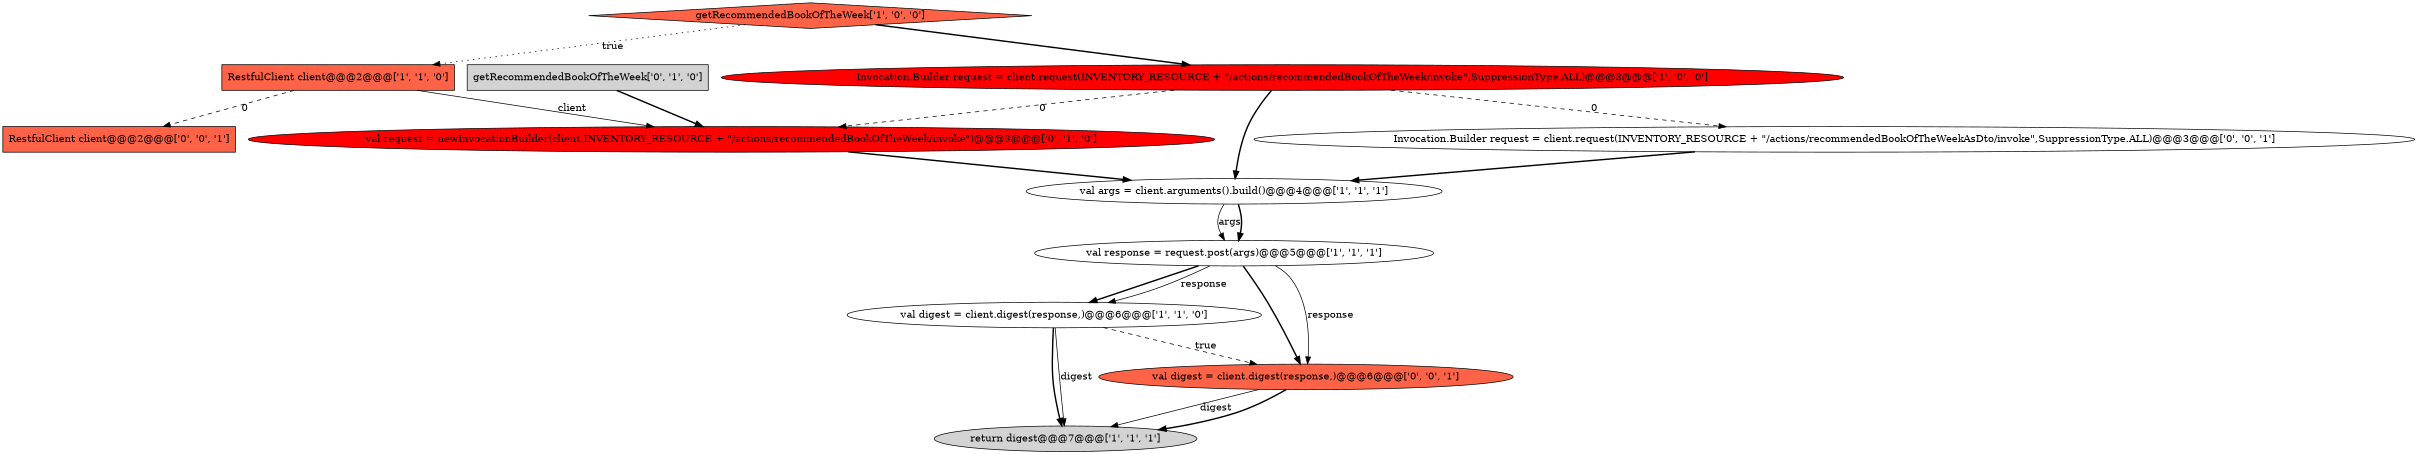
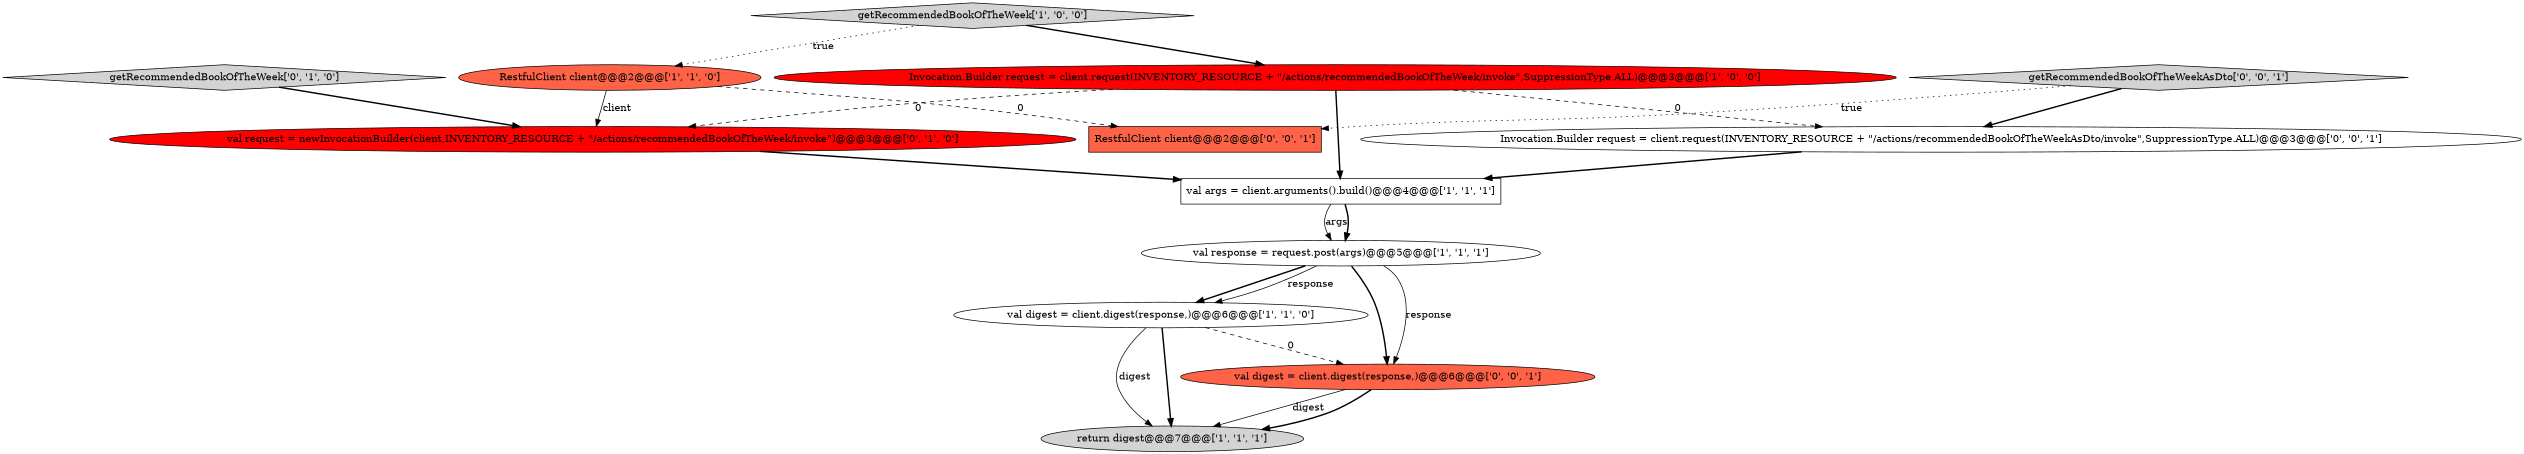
node "getRecommendedBookOfTheWeek['1', '0', '0']": fillcolor tomato -> lightgray
node "RestfulClient client@@@2@@@['1', '1', '0']": shape box -> ellipse
node "getRecommendedBookOfTheWeek['0', '1', '0']": shape box -> diamond
node "getRecommendedBookOfTheWeekAsDto['0', '0', '1']": added
node "val args = client.arguments().build()@@@4@@@['1', '1', '1']": shape ellipse -> box
edge "val digest = client.digest(response,)@@@6@@@['1', '1', '0']" -> "val digest = client.digest(response,)@@@6@@@['0', '0', '1']": label "true" -> "0"
